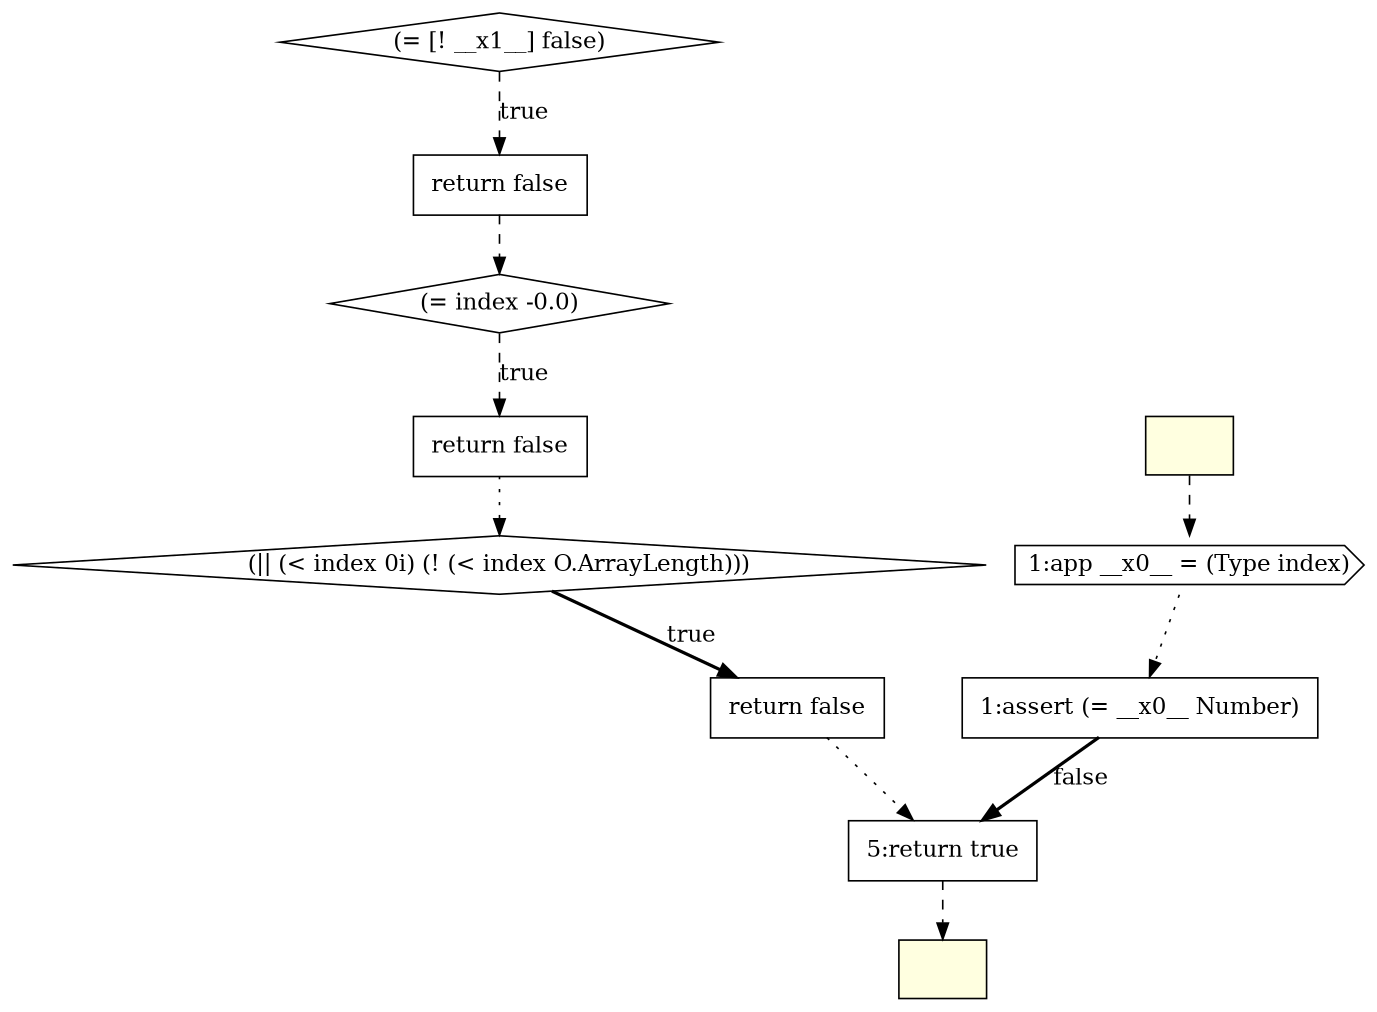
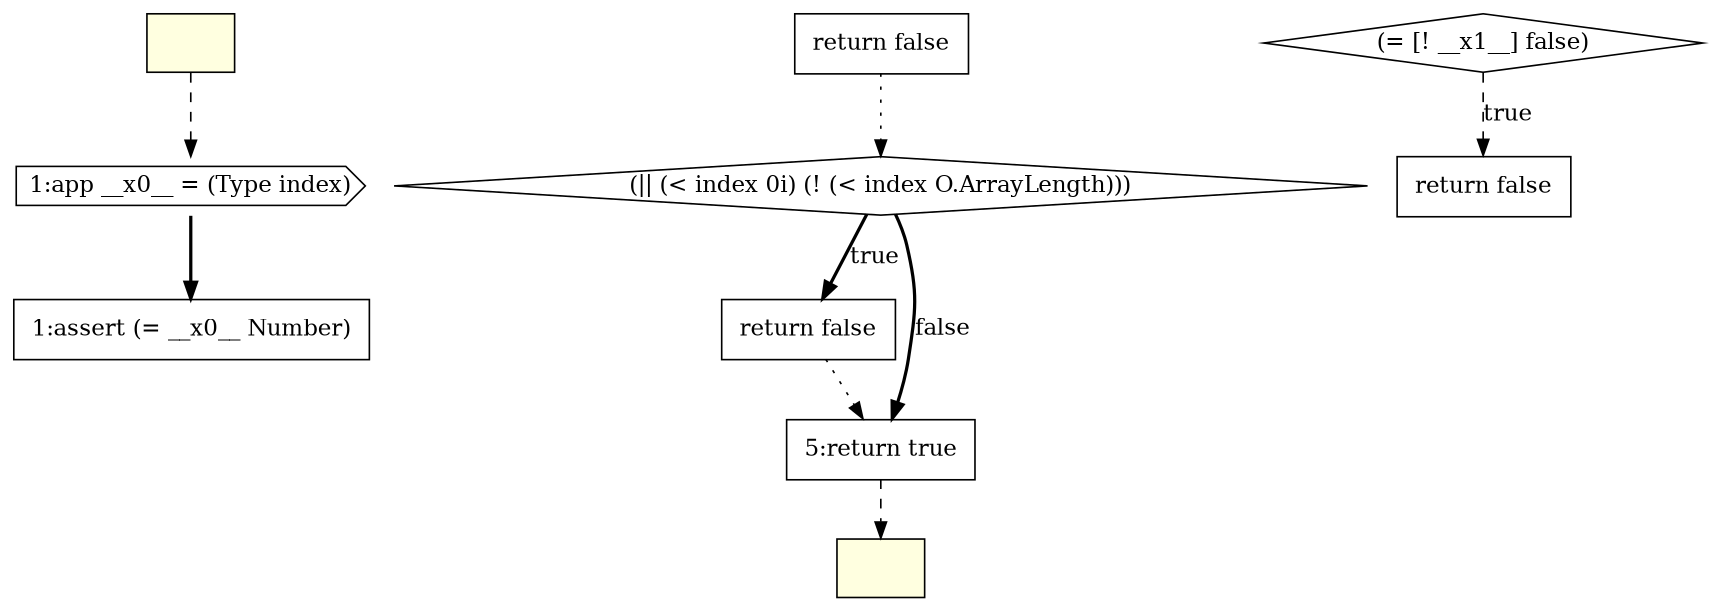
node "(= index -0.0)": removed
edge "1:app __x0__ = (Type index)" -> "1:assert (= __x0__ Number)": style dotted -> bold
edge "1:assert (= __x0__ Number)" -> "5:return true": now "(|| (< index 0i) (! (< index O.ArrayLength)))" -> "5:return true"
